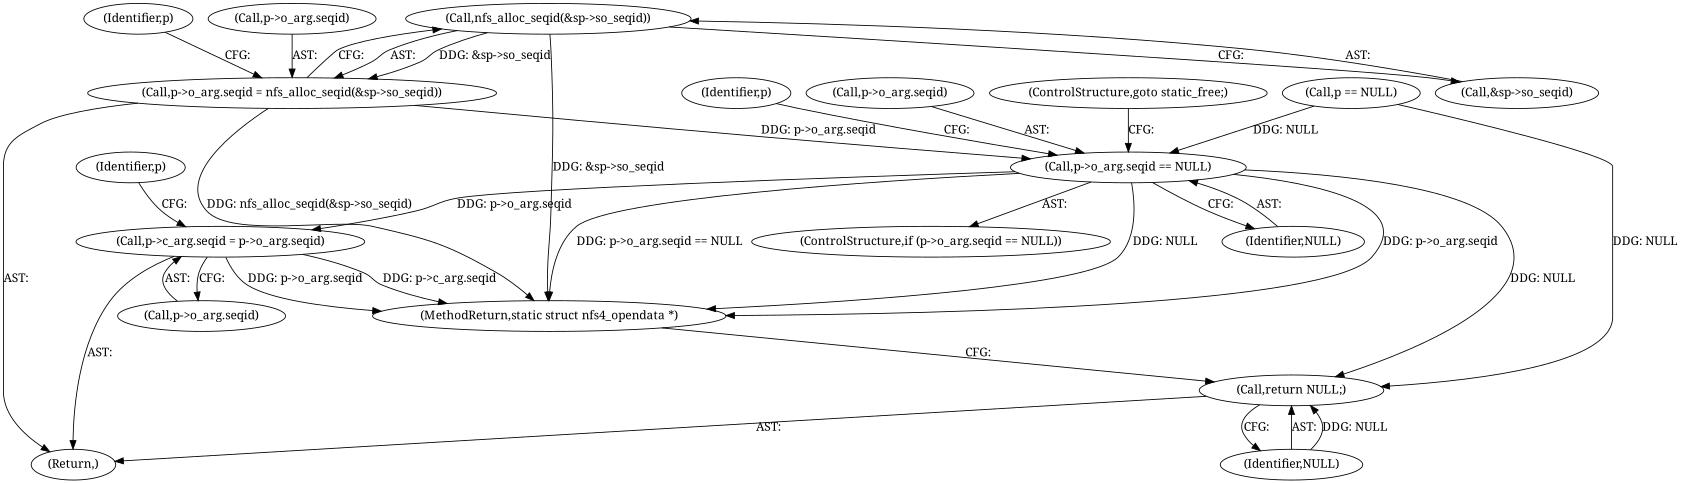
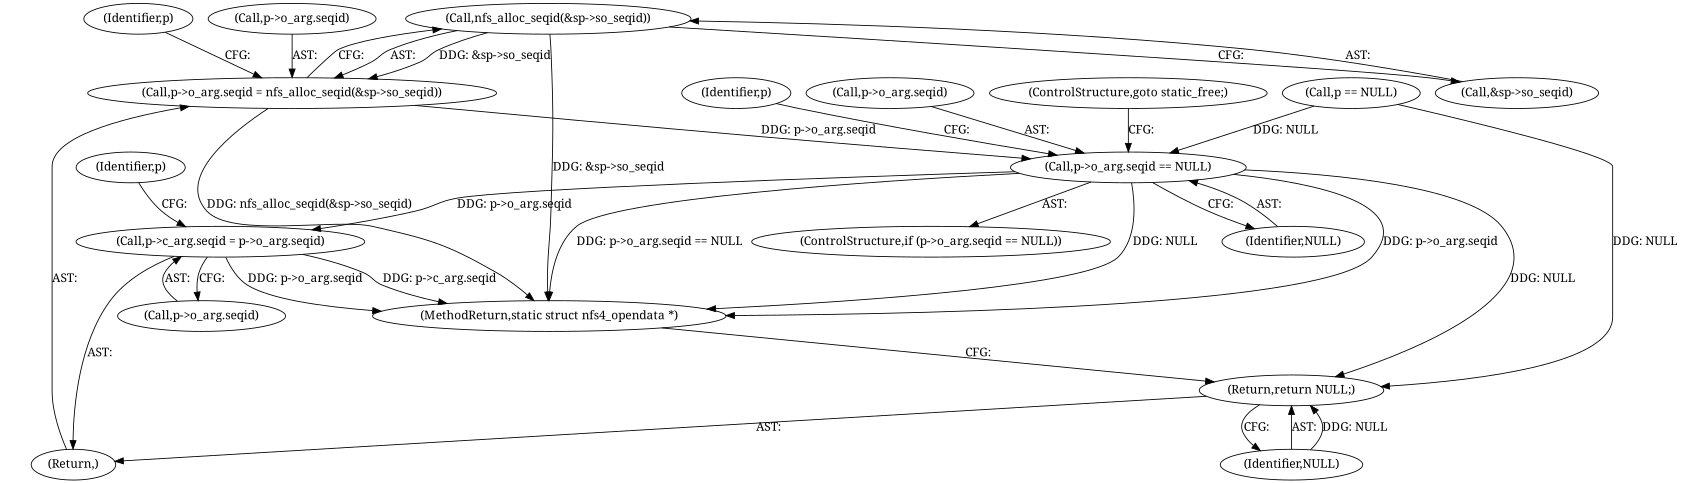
edge "(Call,p->o_arg.seqid = nfs_alloc_seqid(&sp->so_seqid))" -> "(Return,)": reversed
node "(Call,return NULL;)": label "(Call,return NULL;)" -> "(Return,return NULL;)"
